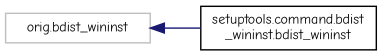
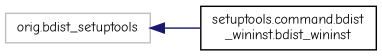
node "orig.bdist_wininst": label "orig.bdist_wininst" -> "orig.bdist_setuptools"
